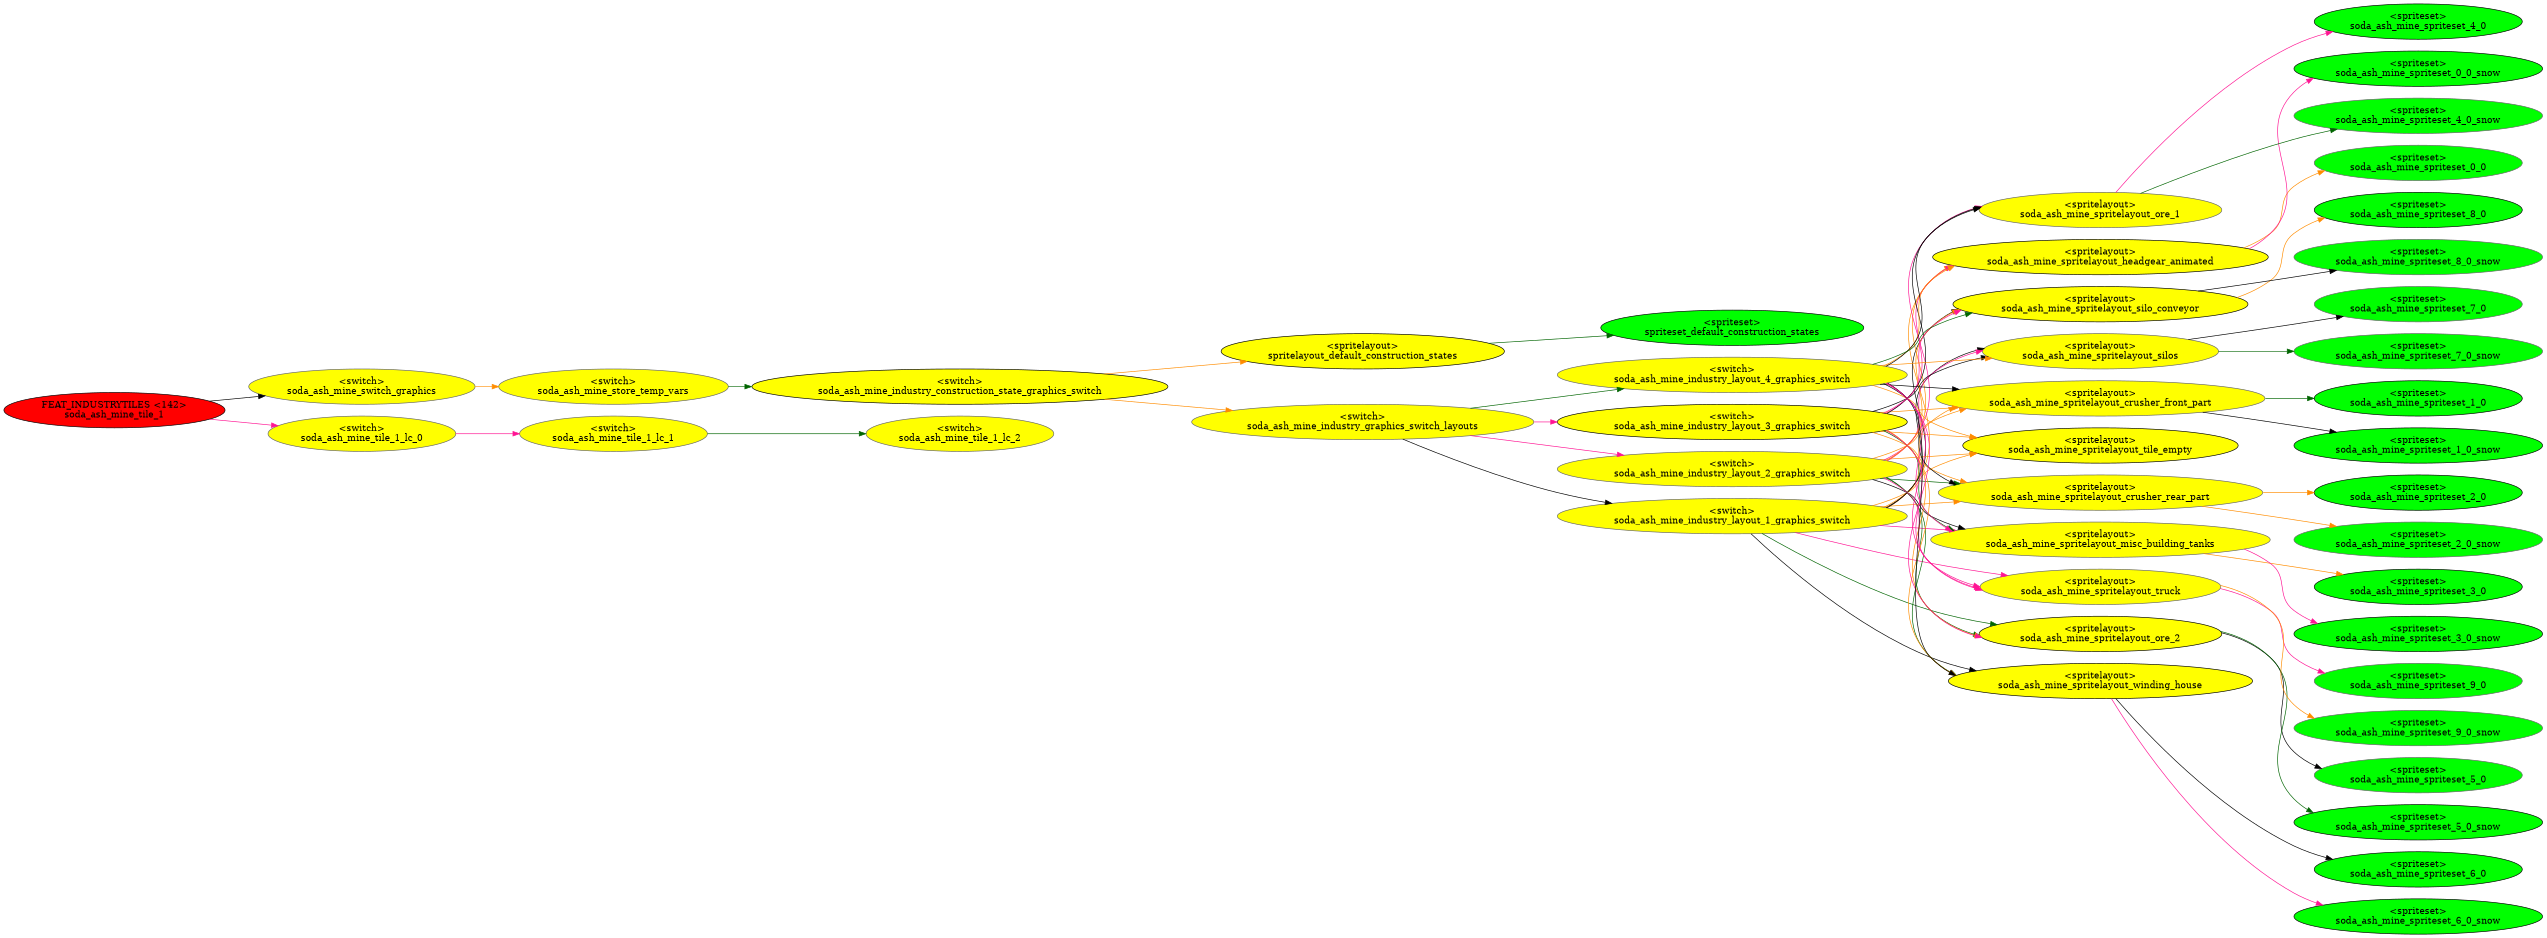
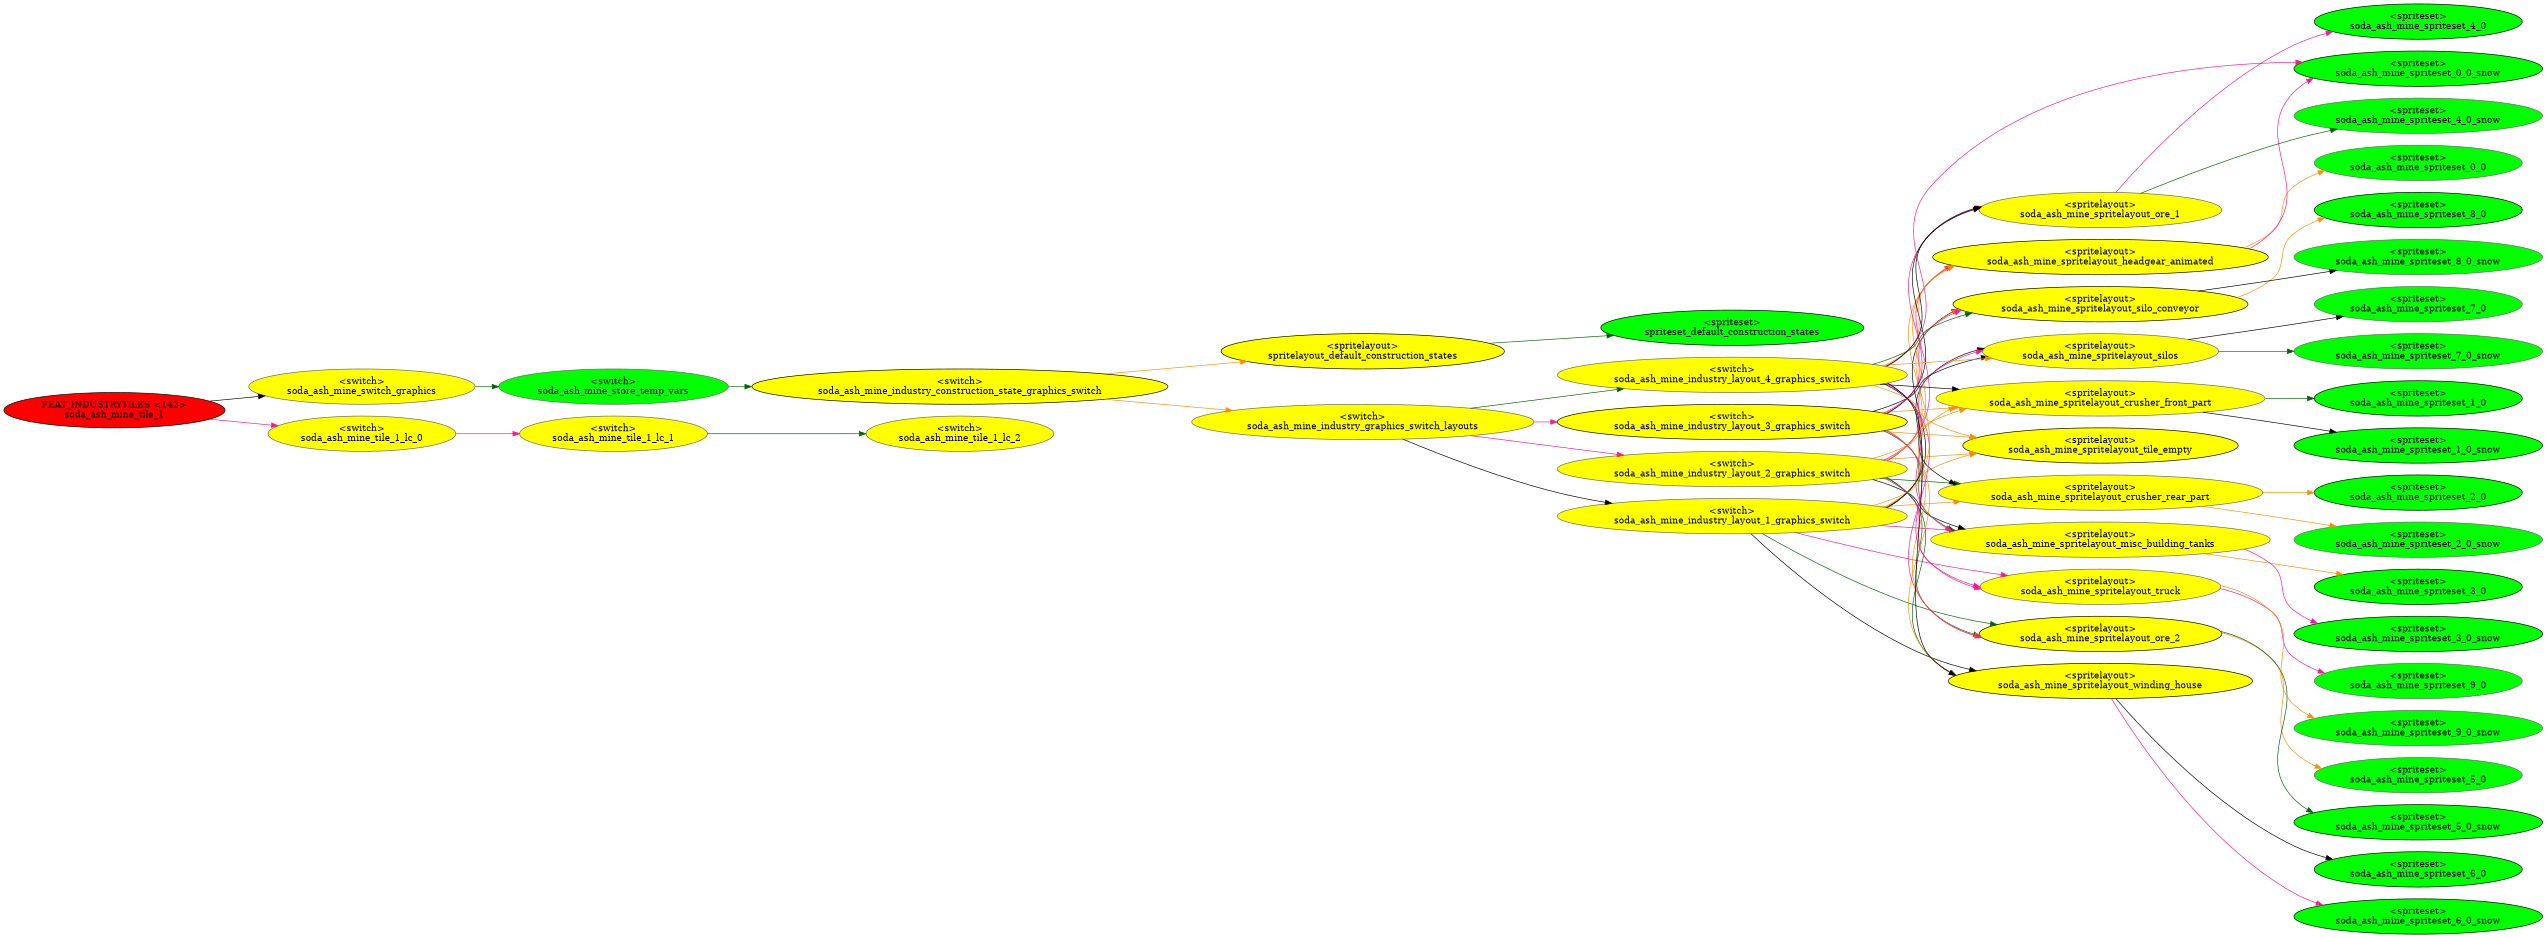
edge "<switch> soda_ash_mine_switch_graphics" -> "<switch> soda_ash_mine_store_temp_vars": color darkorange -> darkgreen
node "<switch> soda_ash_mine_store_temp_vars": fillcolor yellow -> green
edge "<switch> soda_ash_mine_industry_layout_3_graphics_switch" -> "<spritelayout> soda_ash_mine_spritelayout_crusher_rear_part": removed
edge "<switch> soda_ash_mine_industry_layout_4_graphics_switch" -> "<spritelayout> soda_ash_mine_spritelayout_truck": now "<switch> soda_ash_mine_industry_layout_4_graphics_switch" -> "<spriteset> soda_ash_mine_spriteset_0_0_snow"
edge "<spritelayout> soda_ash_mine_spritelayout_ore_2" -> "<spriteset> soda_ash_mine_spriteset_5_0": color black -> darkorange
